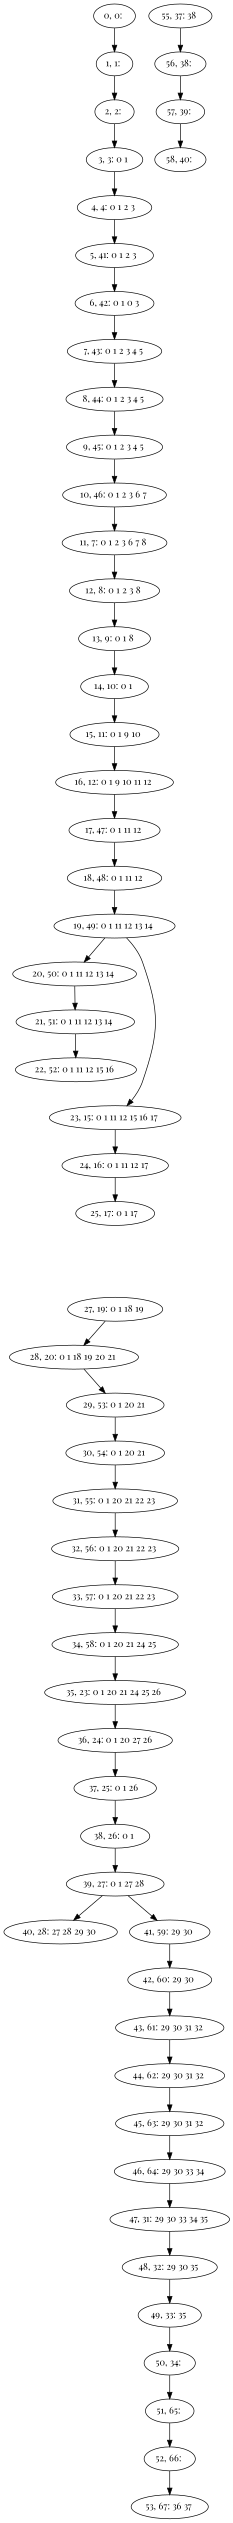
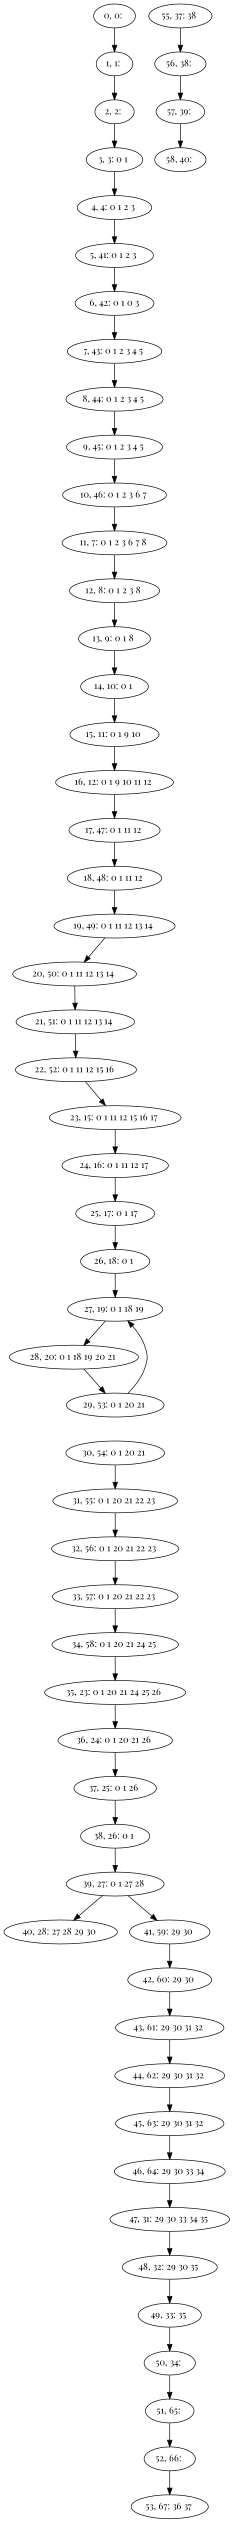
edge "19, 49: 0 1 11 12 13 14" -> "23, 15: 0 1 11 12 15 16 17": now "22, 52: 0 1 11 12 15 16" -> "23, 15: 0 1 11 12 15 16 17"
node "26, 18: 0 1": added
edge "29, 53: 0 1 20 21" -> "30, 54: 0 1 20 21": now "29, 53: 0 1 20 21" -> "27, 19: 0 1 18 19"
node "36, 24: 0 1 20 27 26": label "36, 24: 0 1 20 27 26" -> "36, 24: 0 1 20 21 26"
